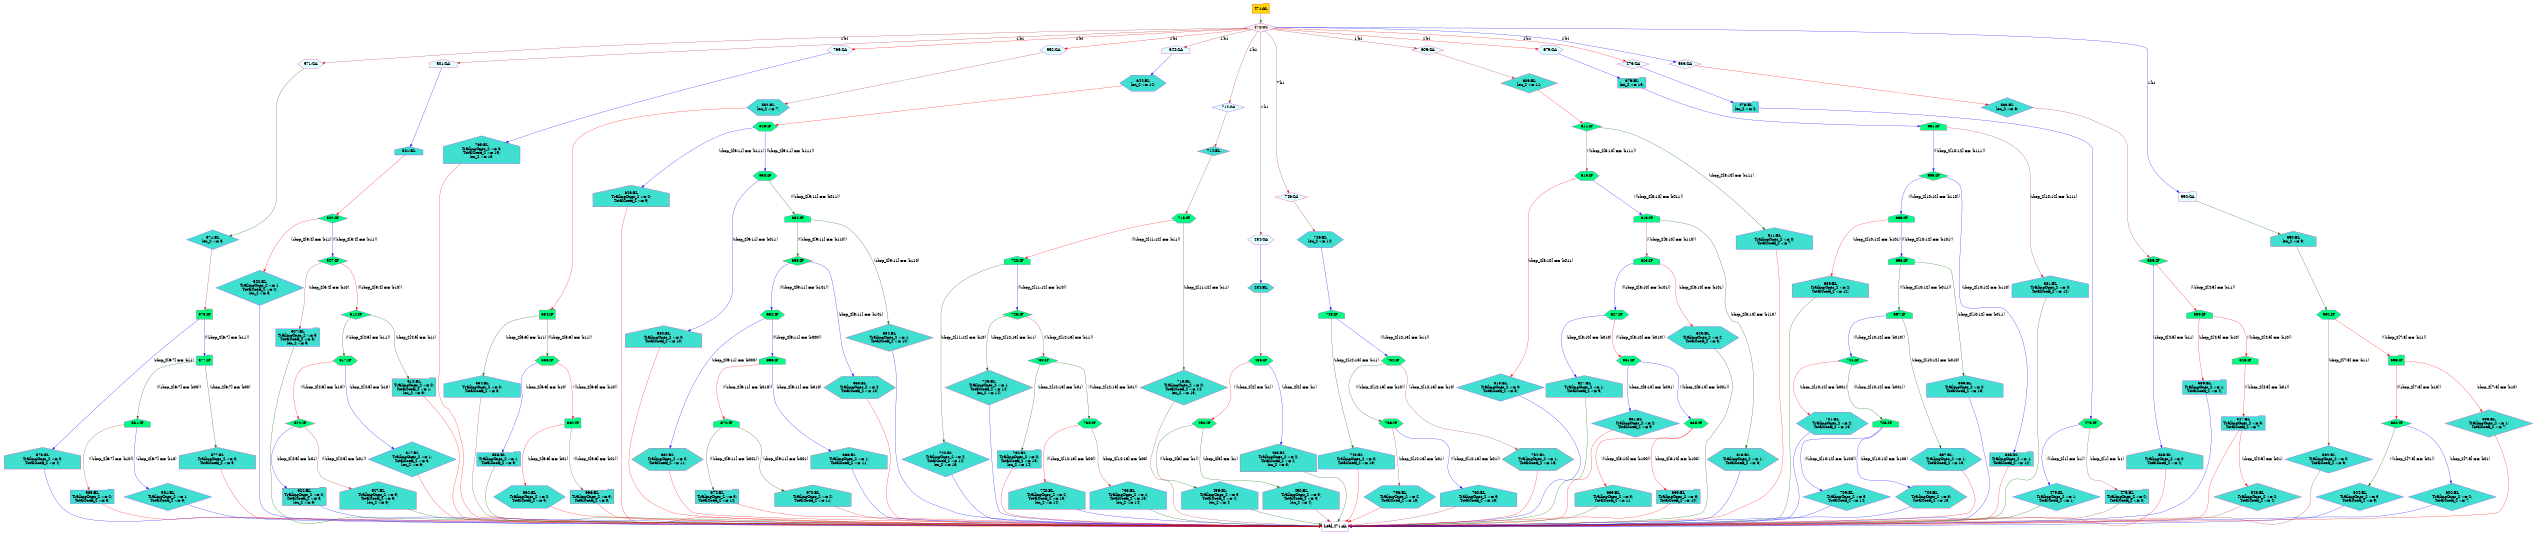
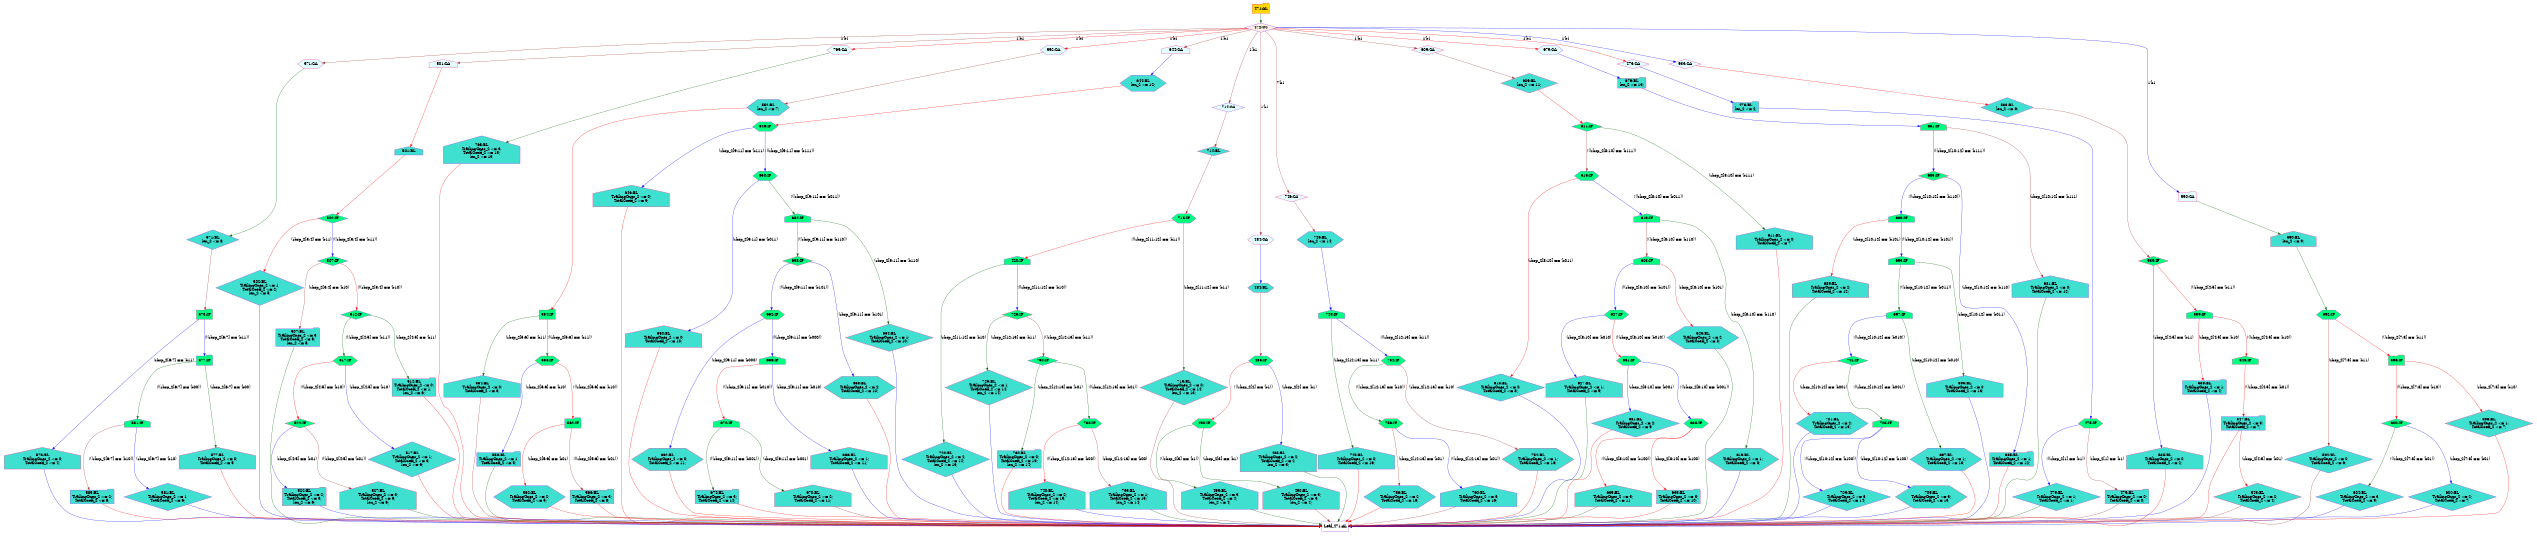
edge "765:CA" -> "765:BL TrailingOnes_2 <= 3; TotalCoeff_2 <= 15; len_2 <= 13;": color blue -> darkgreen
edge "501:CA" -> "501:BL": color blue -> red
node "720:IF": label "720:IF" -> "420:IF"
